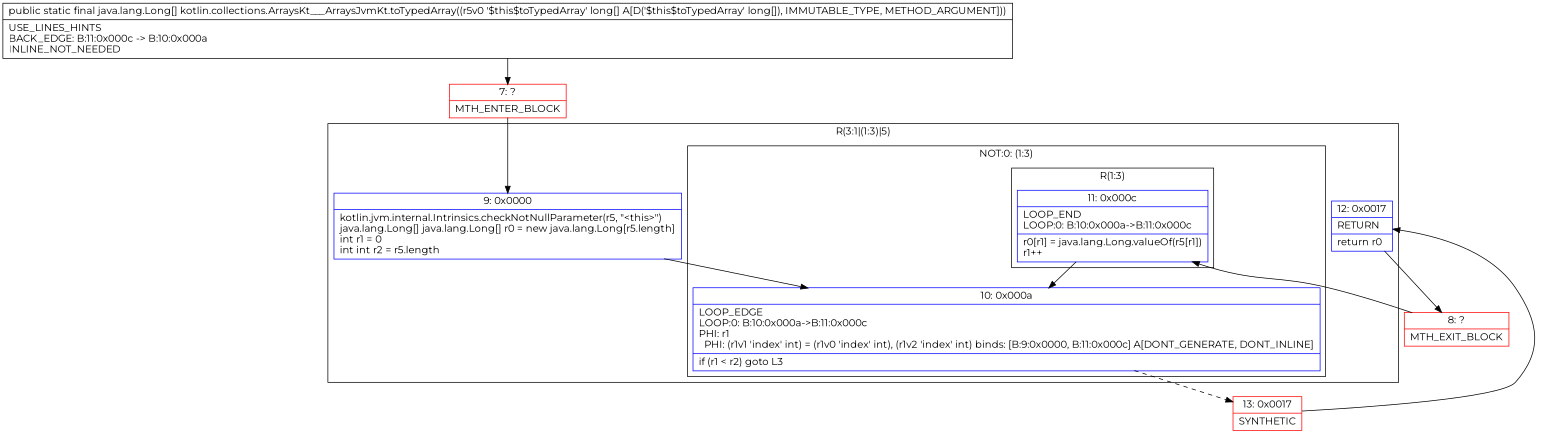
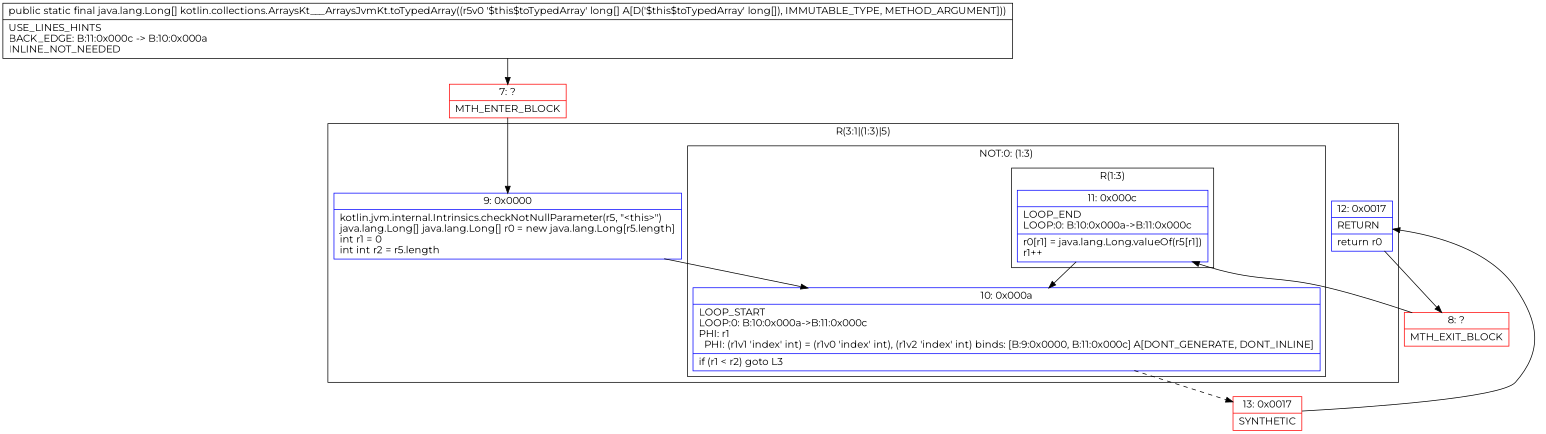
node "10: 0x000a": text "LOOP_EDGE" -> "LOOP_START"
